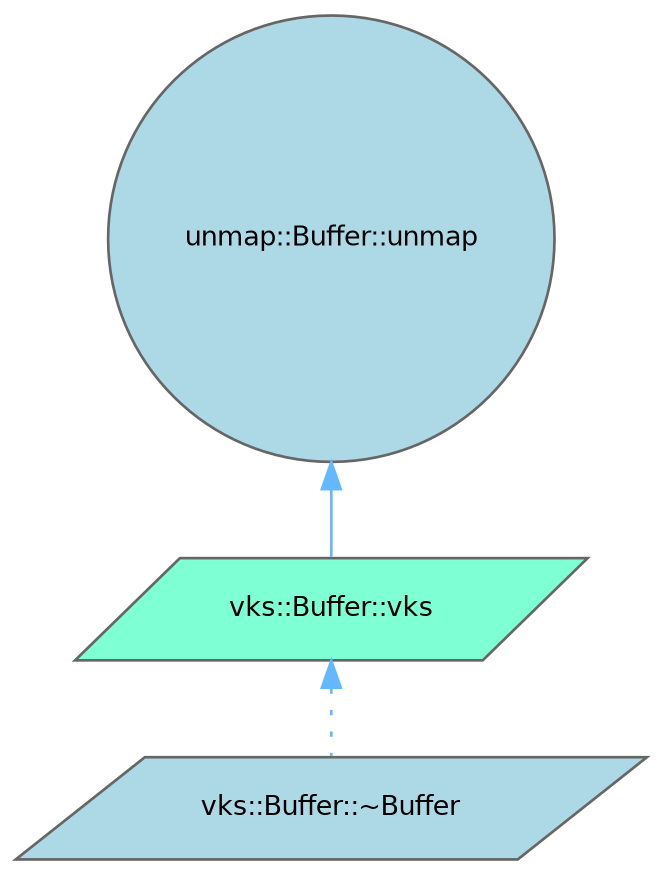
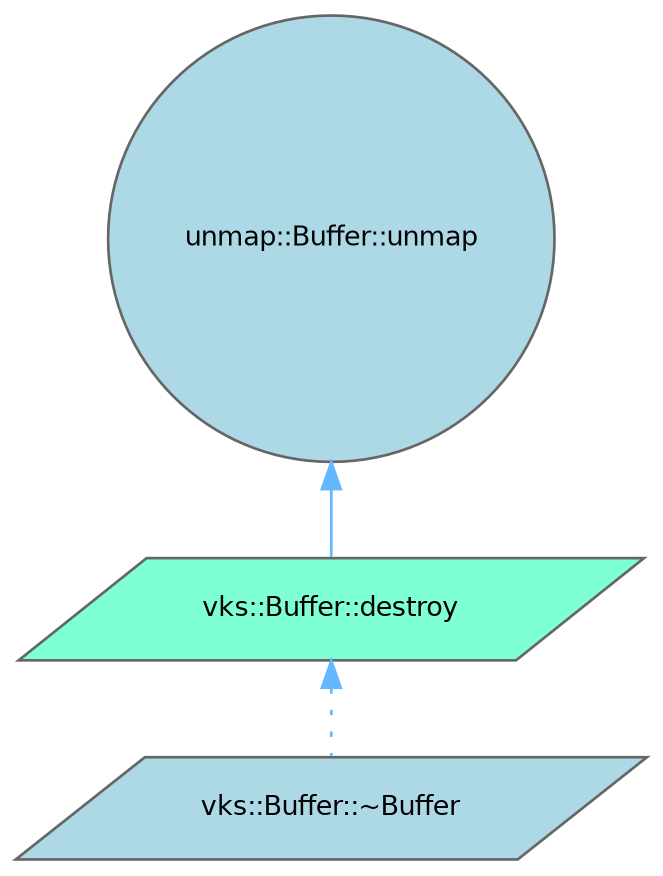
node "vks::Buffer::vks": label "vks::Buffer::vks" -> "vks::Buffer::destroy"
